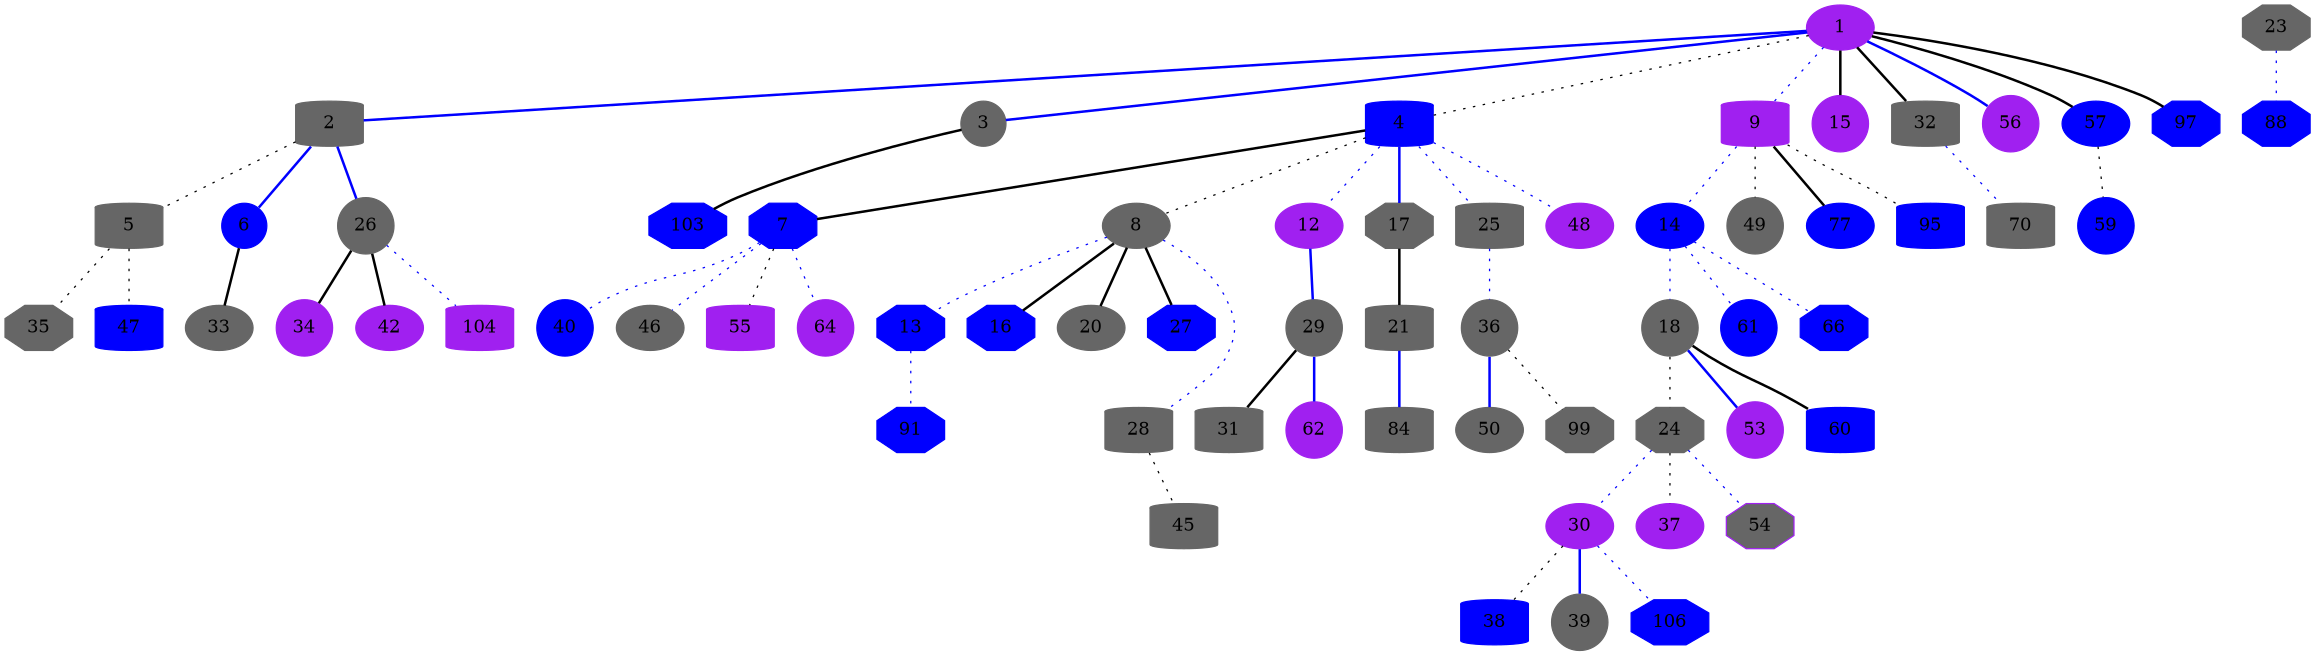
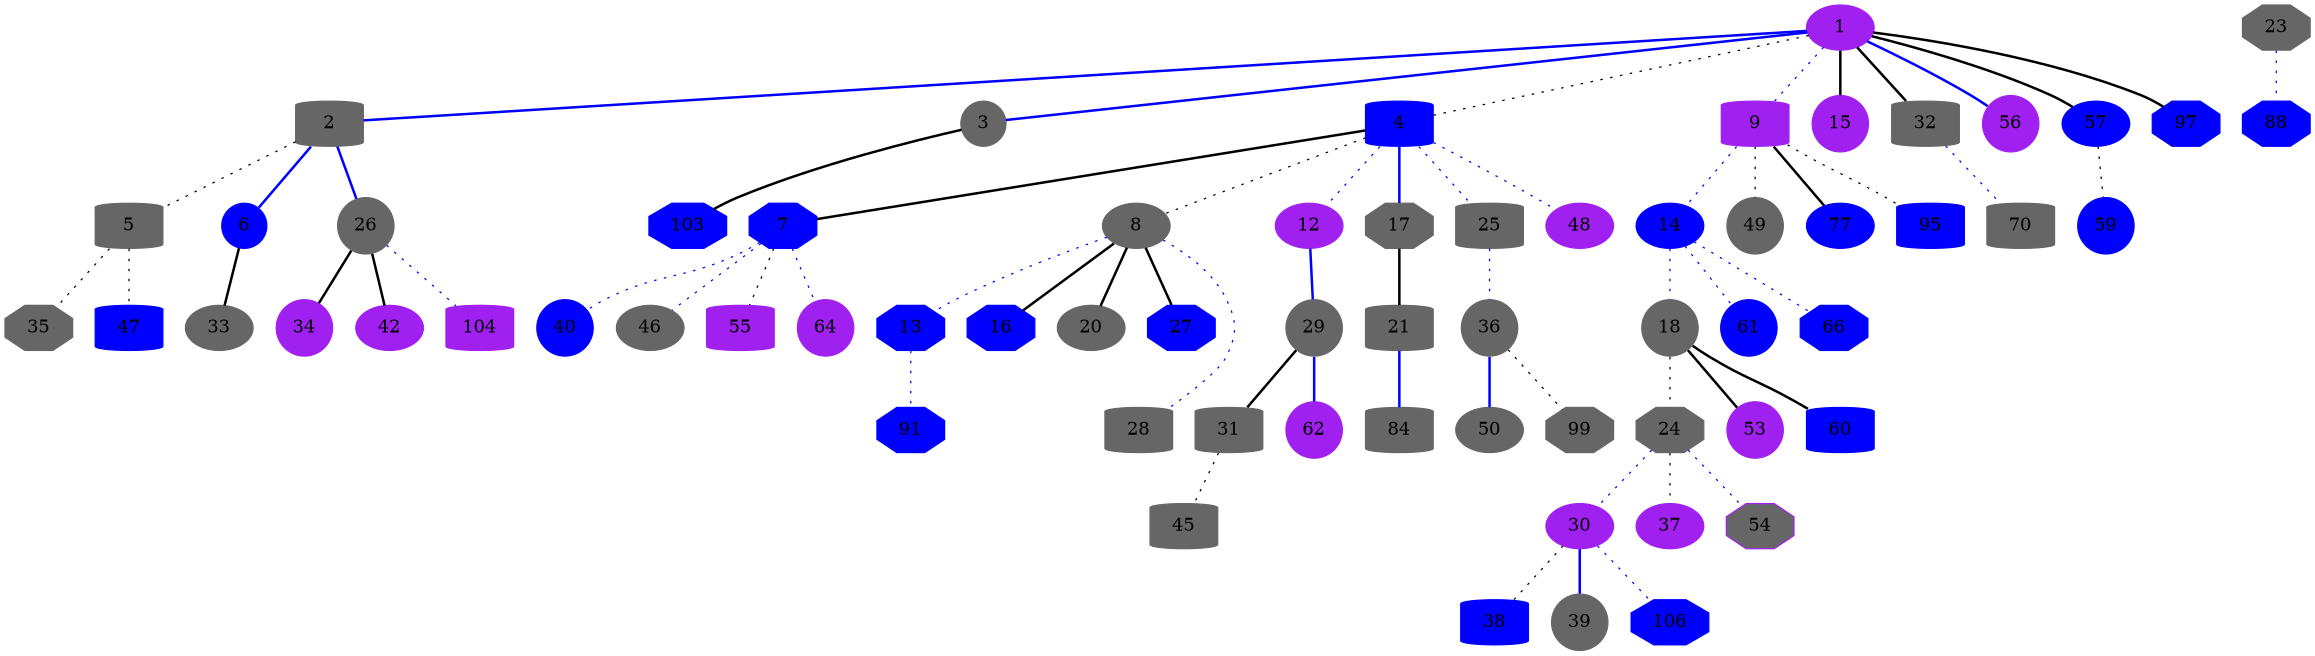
edge "18" -- "53": color blue -> black
edge "28" -- "45": now "31" -- "45"
